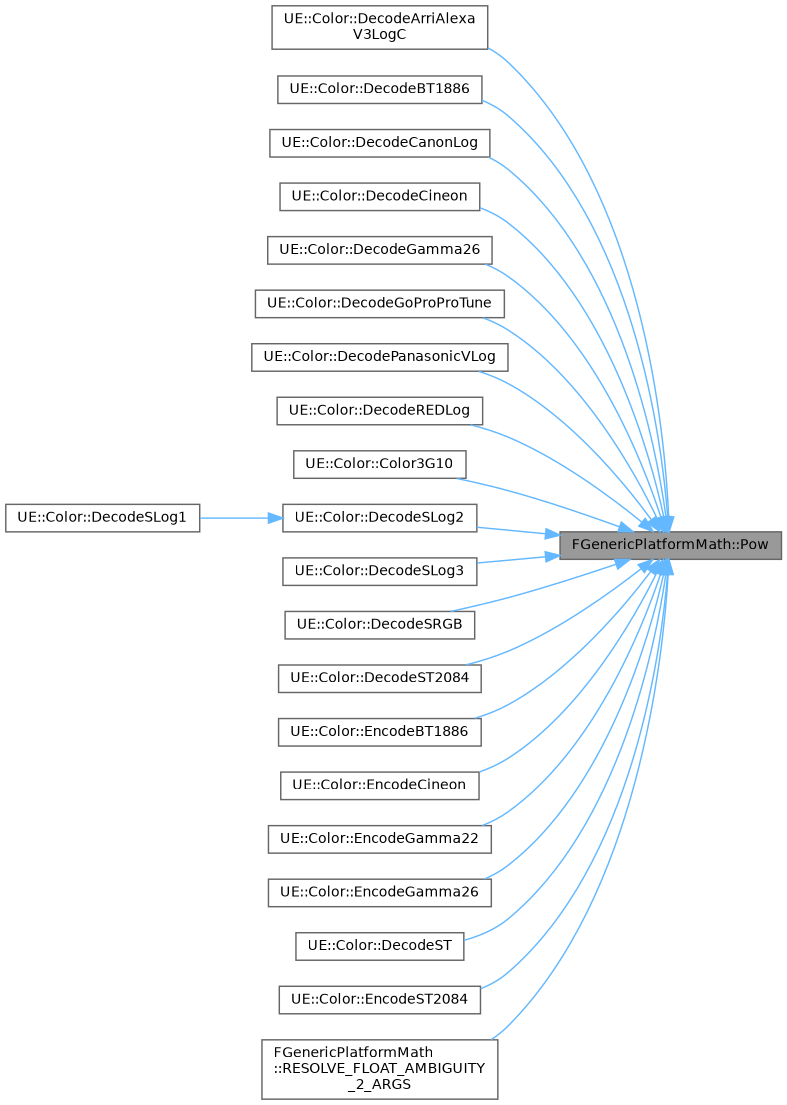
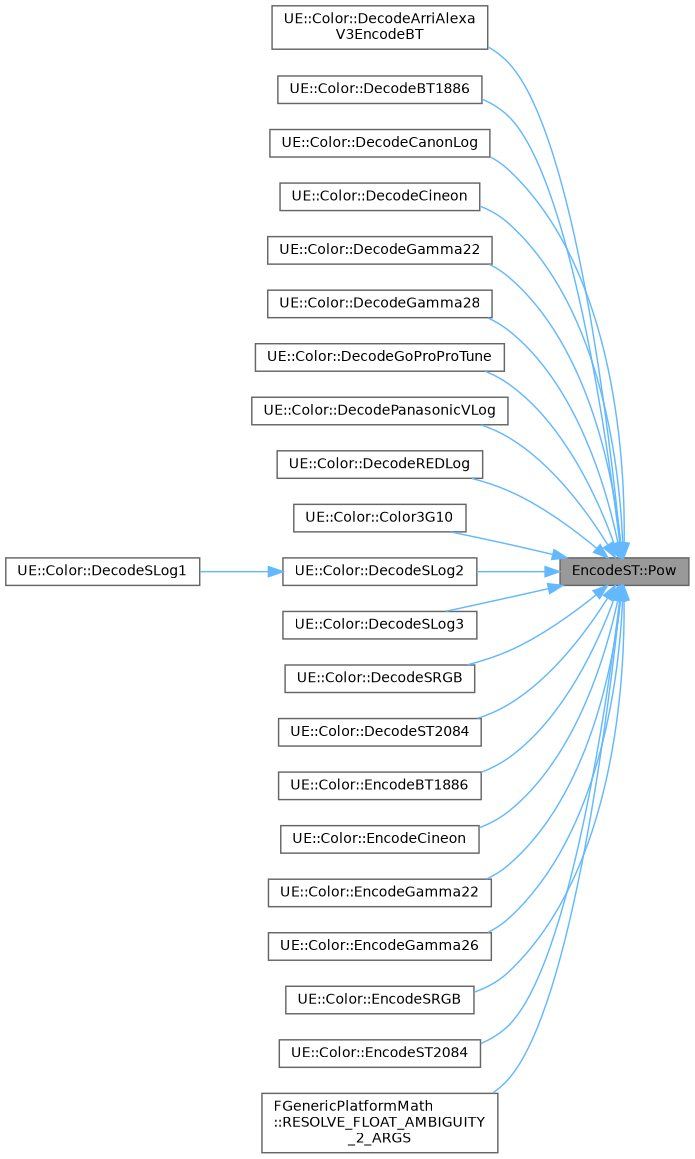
node "UE::Color::DecodeArriAlexa V3LogC": label "UE::Color::DecodeArriAlexa V3LogC" -> "UE::Color::DecodeArriAlexa V3EncodeBT"
node "UE::Color::DecodeGamma22": added
node "UE::Color::DecodeGamma26": label "UE::Color::DecodeGamma26" -> "UE::Color::DecodeGamma28"
node "FGenericPlatformMath::Pow": label "FGenericPlatformMath::Pow" -> "EncodeST::Pow"
node "UE::Color::DecodeST": label "UE::Color::DecodeST" -> "UE::Color::EncodeSRGB"
